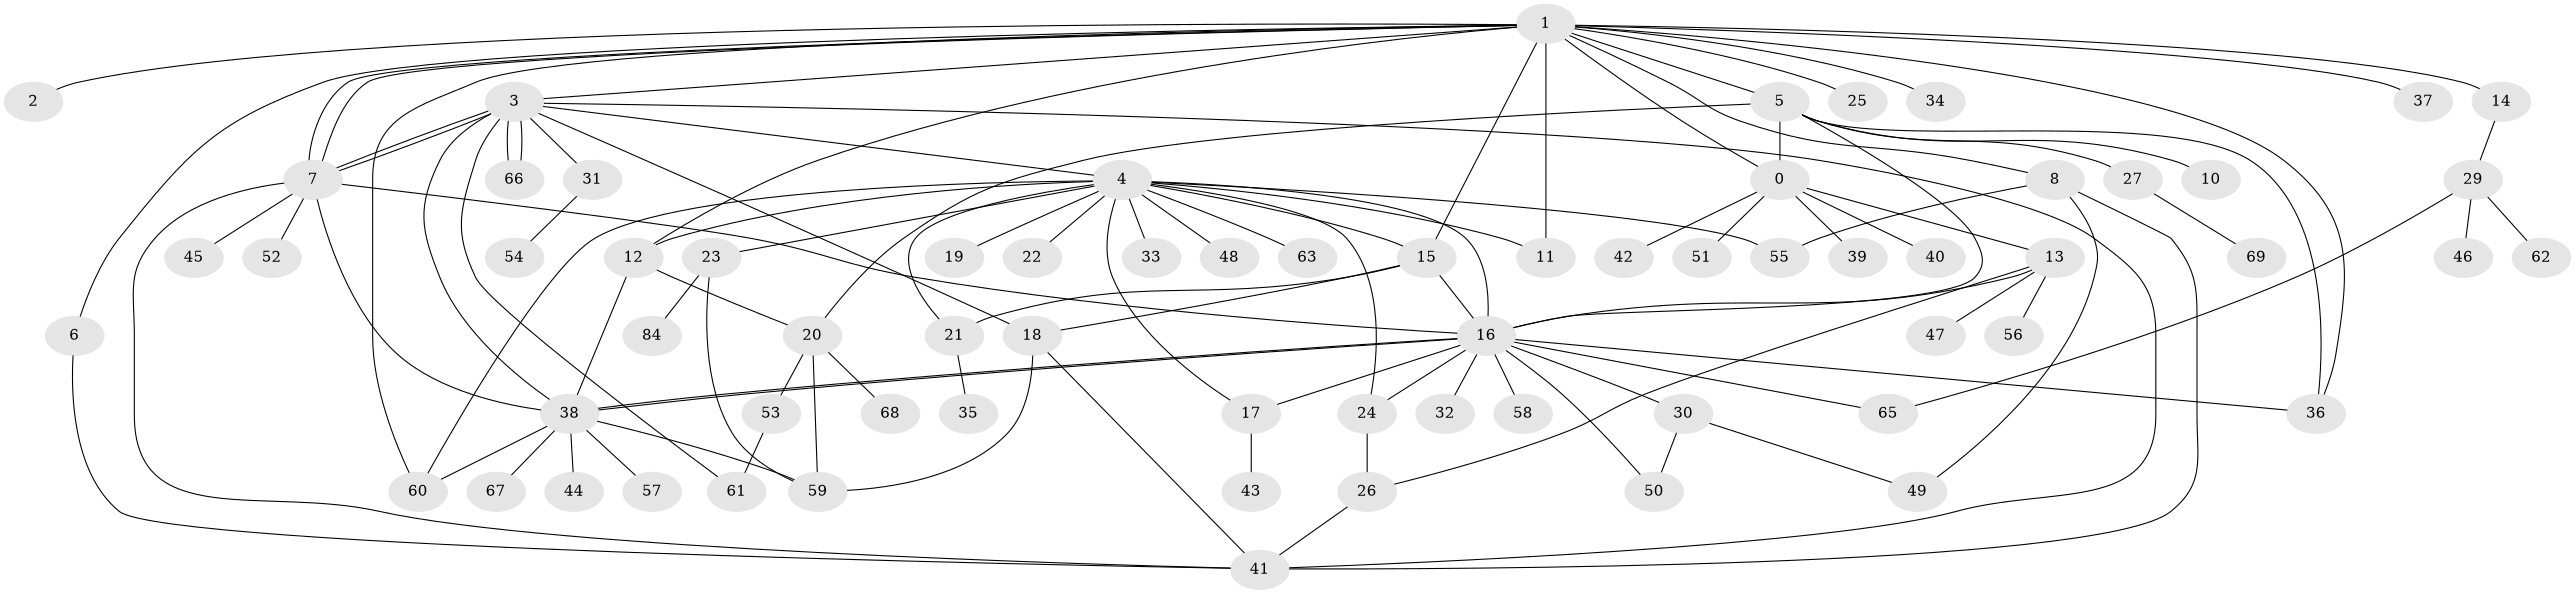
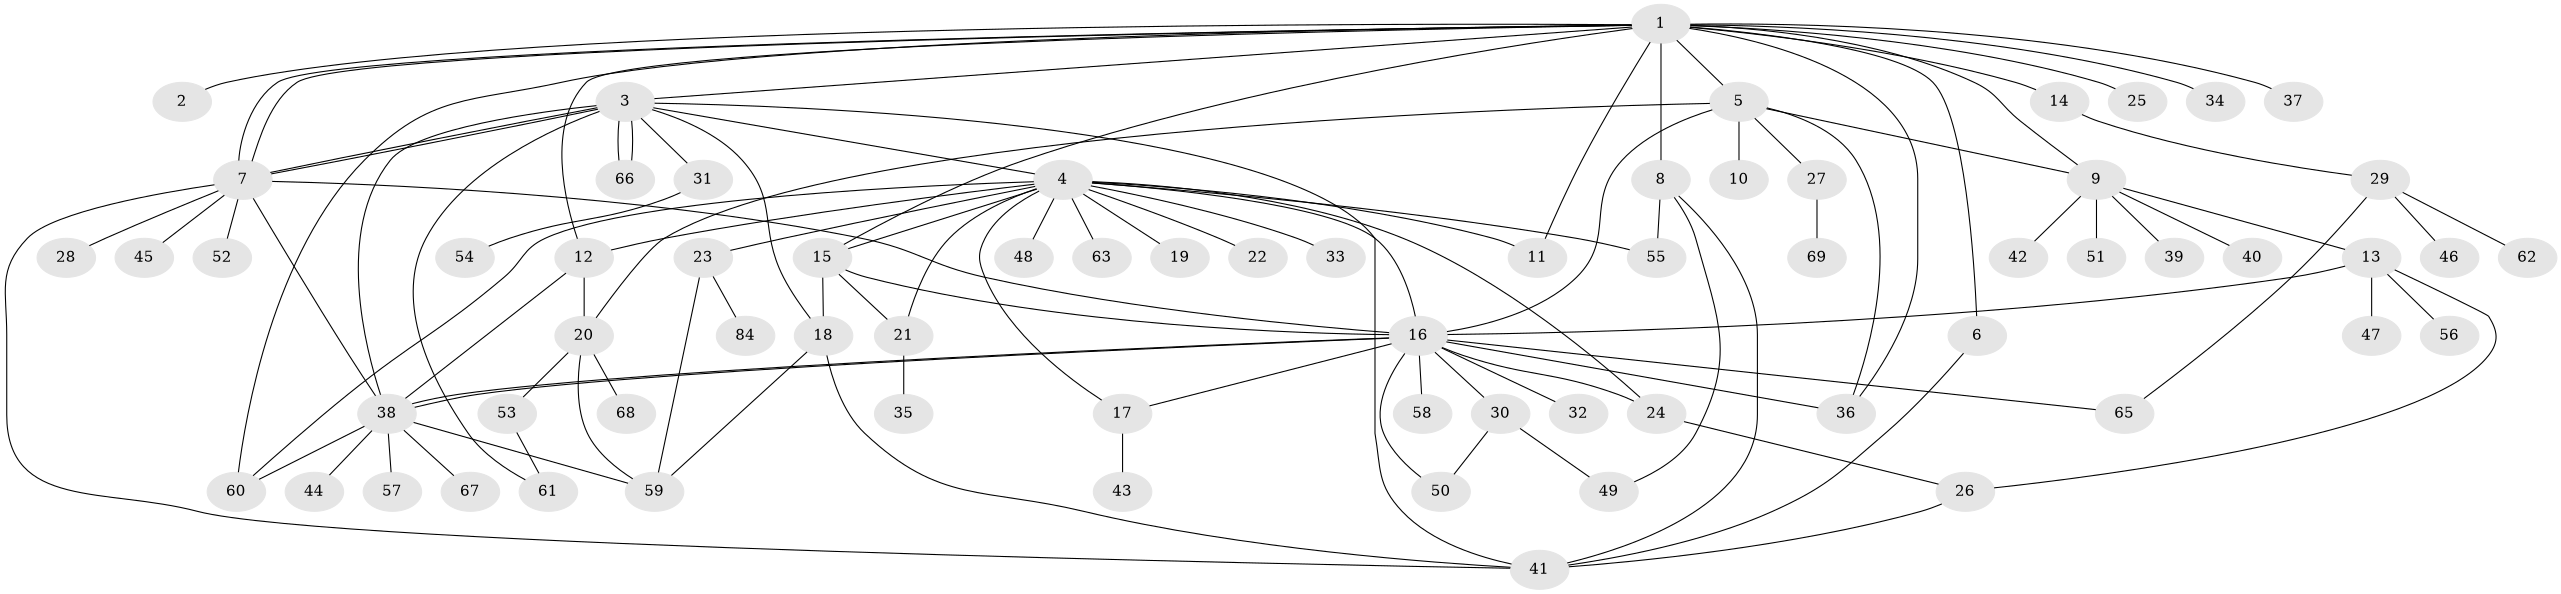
node "0": label "0" -> "9"
node "28": added
